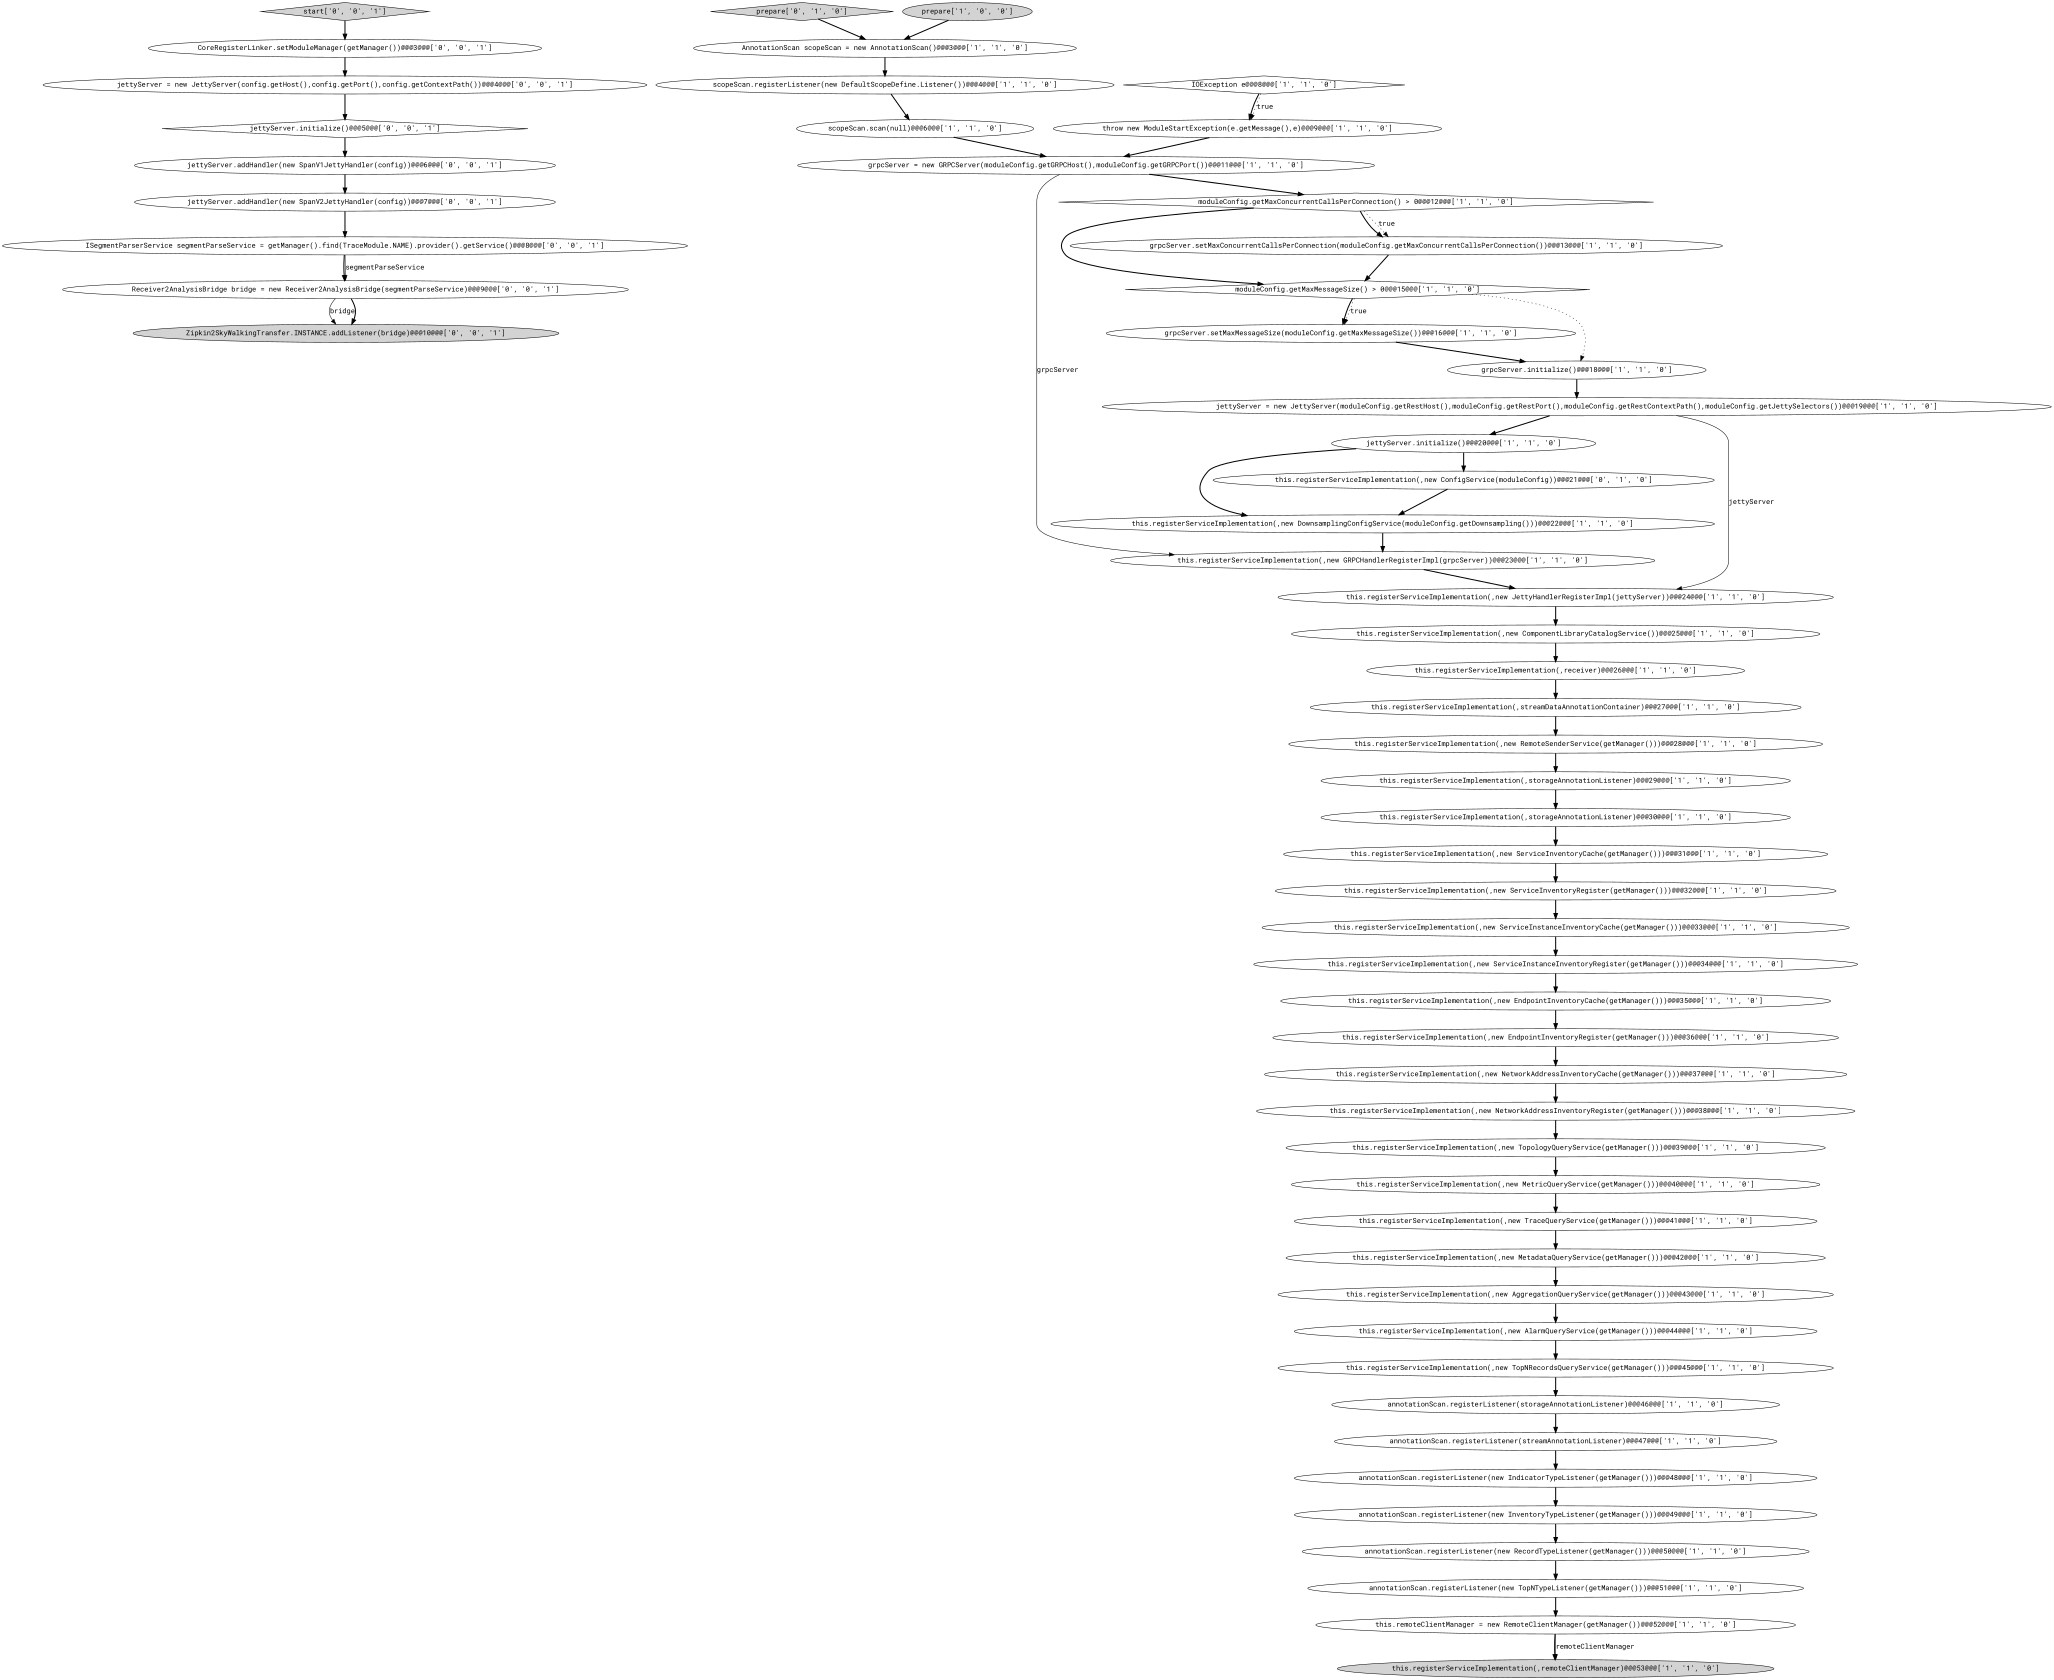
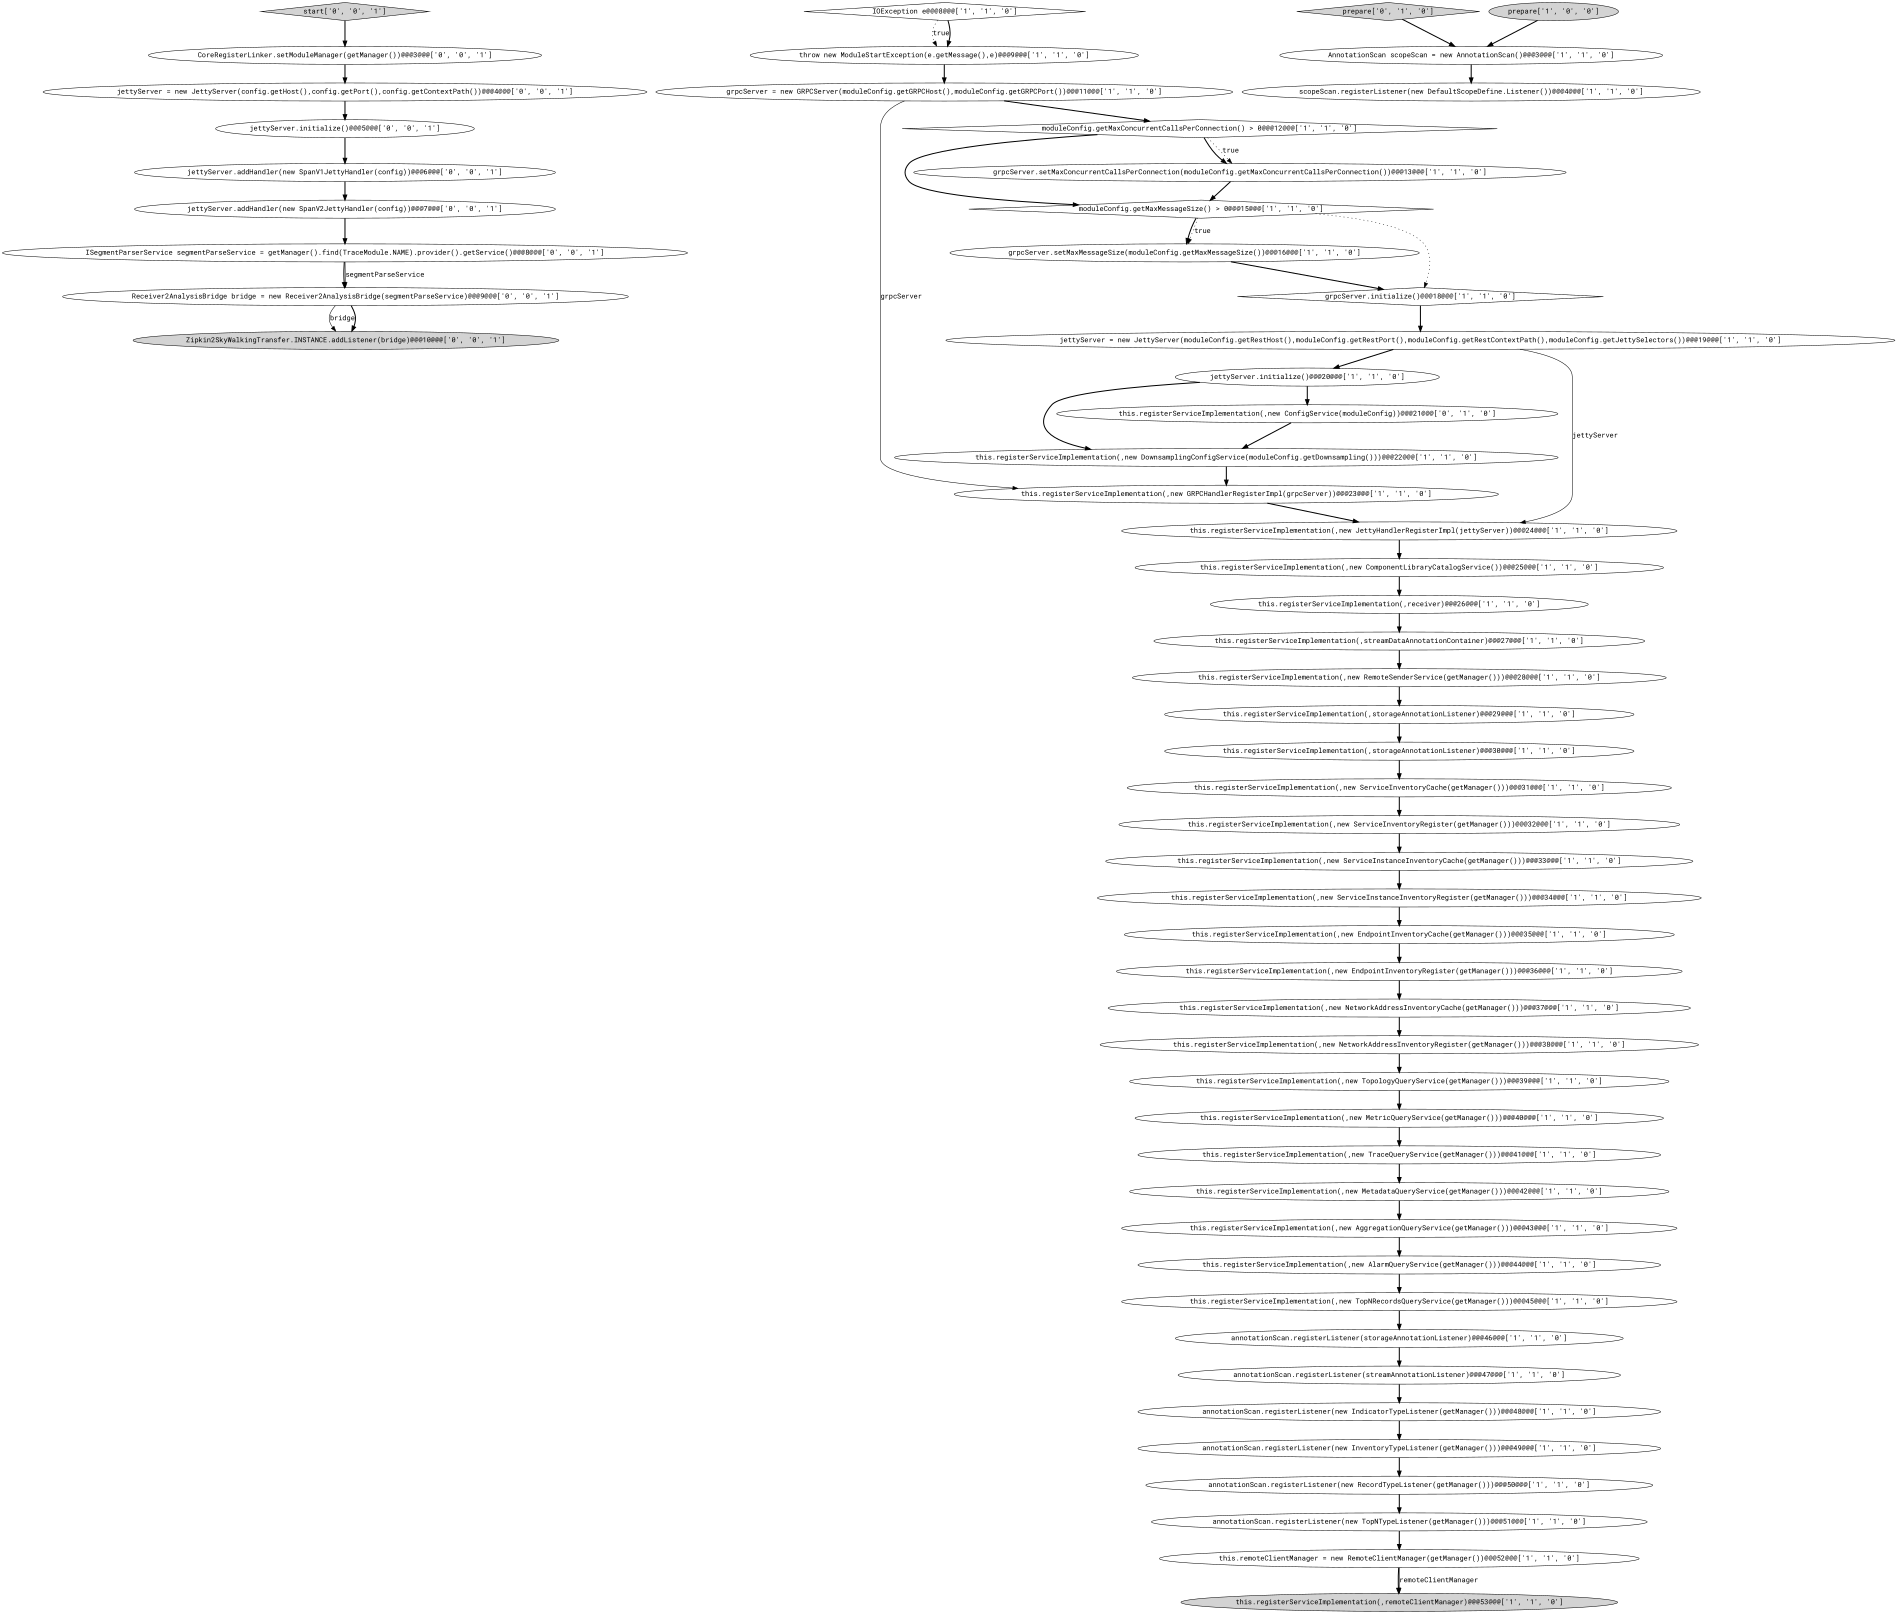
node "jettyServer.initialize()@@@5@@@['0', '0', '1']": shape diamond -> ellipse
node "scopeScan.scan(null)@@@6@@@['1', '1', '0']": removed
node "grpcServer.initialize()@@@18@@@['1', '1', '0']": shape ellipse -> diamond
